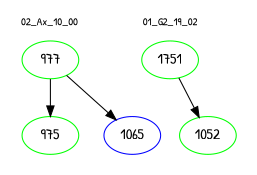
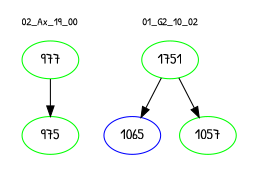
cluster "02_Ax_10_00": label "02_Ax_10_00" -> "02_Ax_19_00"
cluster "01_G2_19_02": label "01_G2_19_02" -> "01_G2_10_02"
edge "977" -> "1065": now "1751" -> "1065"
node "1052": label "1052" -> "1057"
